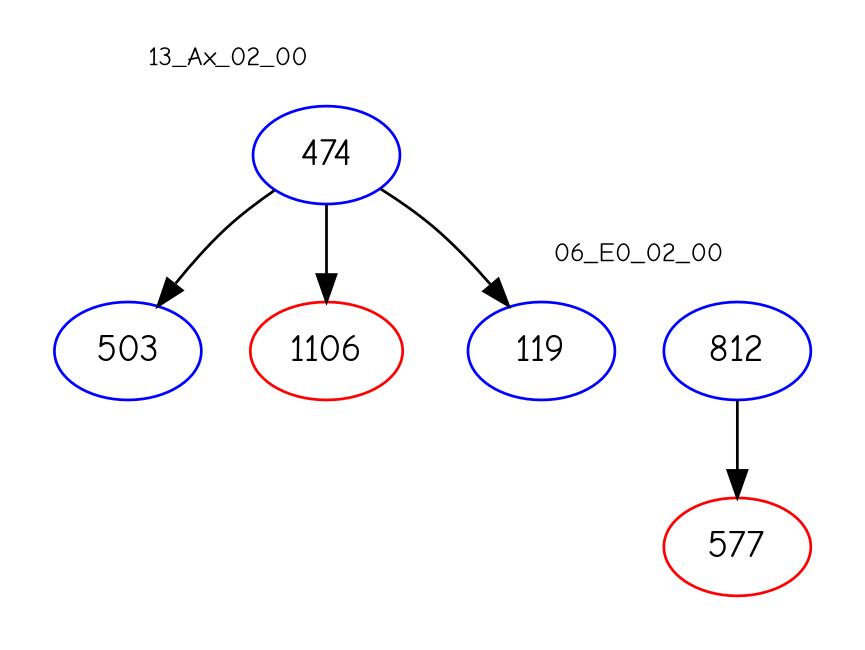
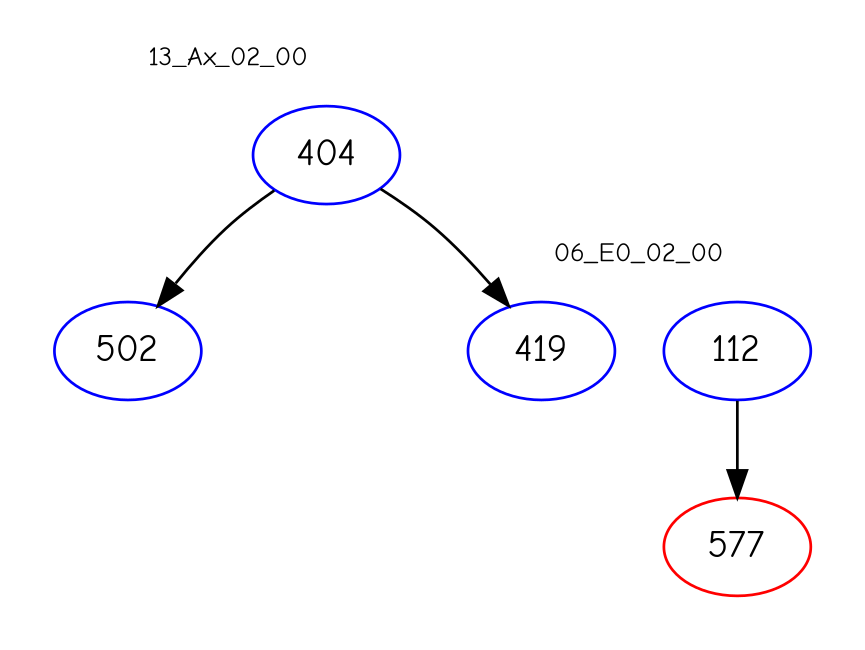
node "474": label "474" -> "404"
node "503": label "503" -> "502"
node "1106": removed
node "119": label "119" -> "419"
node "812": label "812" -> "112"
